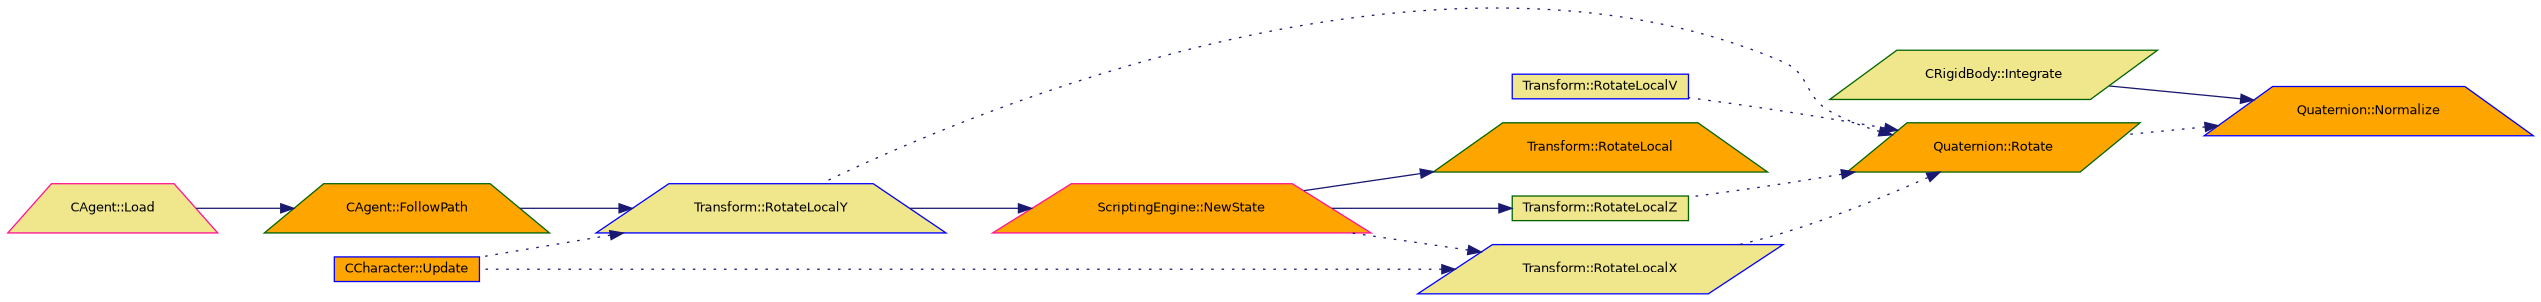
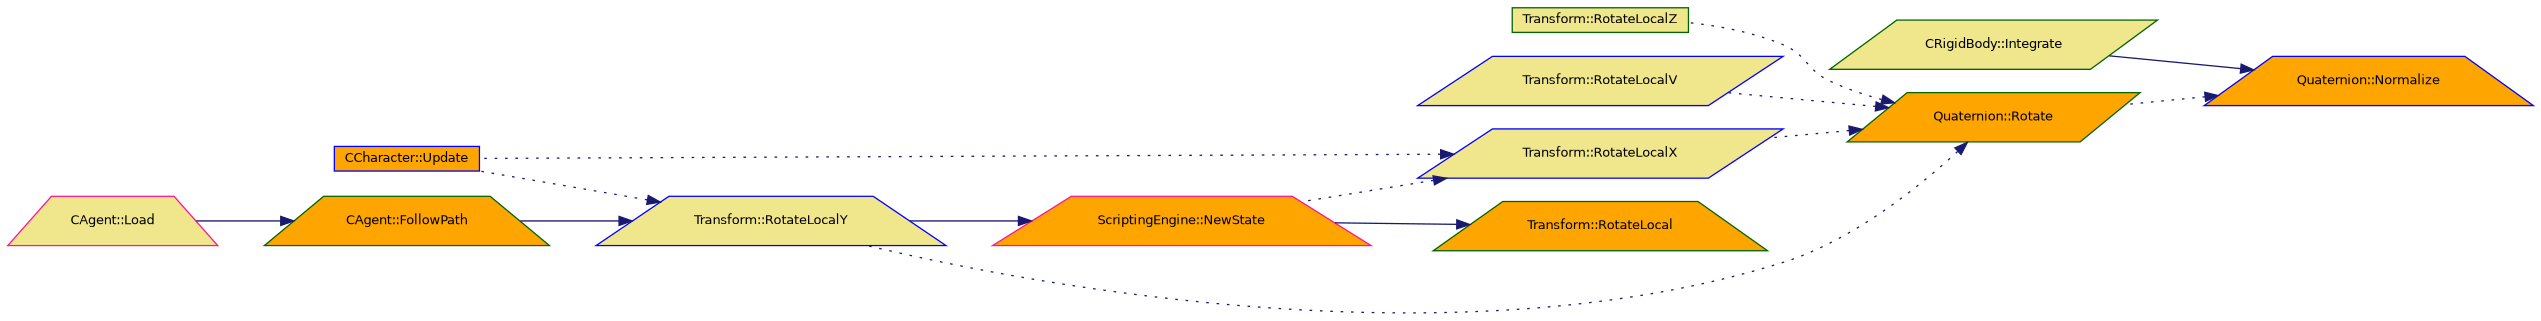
node "Transform::RotateLocalV": shape box -> parallelogram
edge "ScriptingEngine::NewState" -> "Transform::RotateLocalZ": removed
